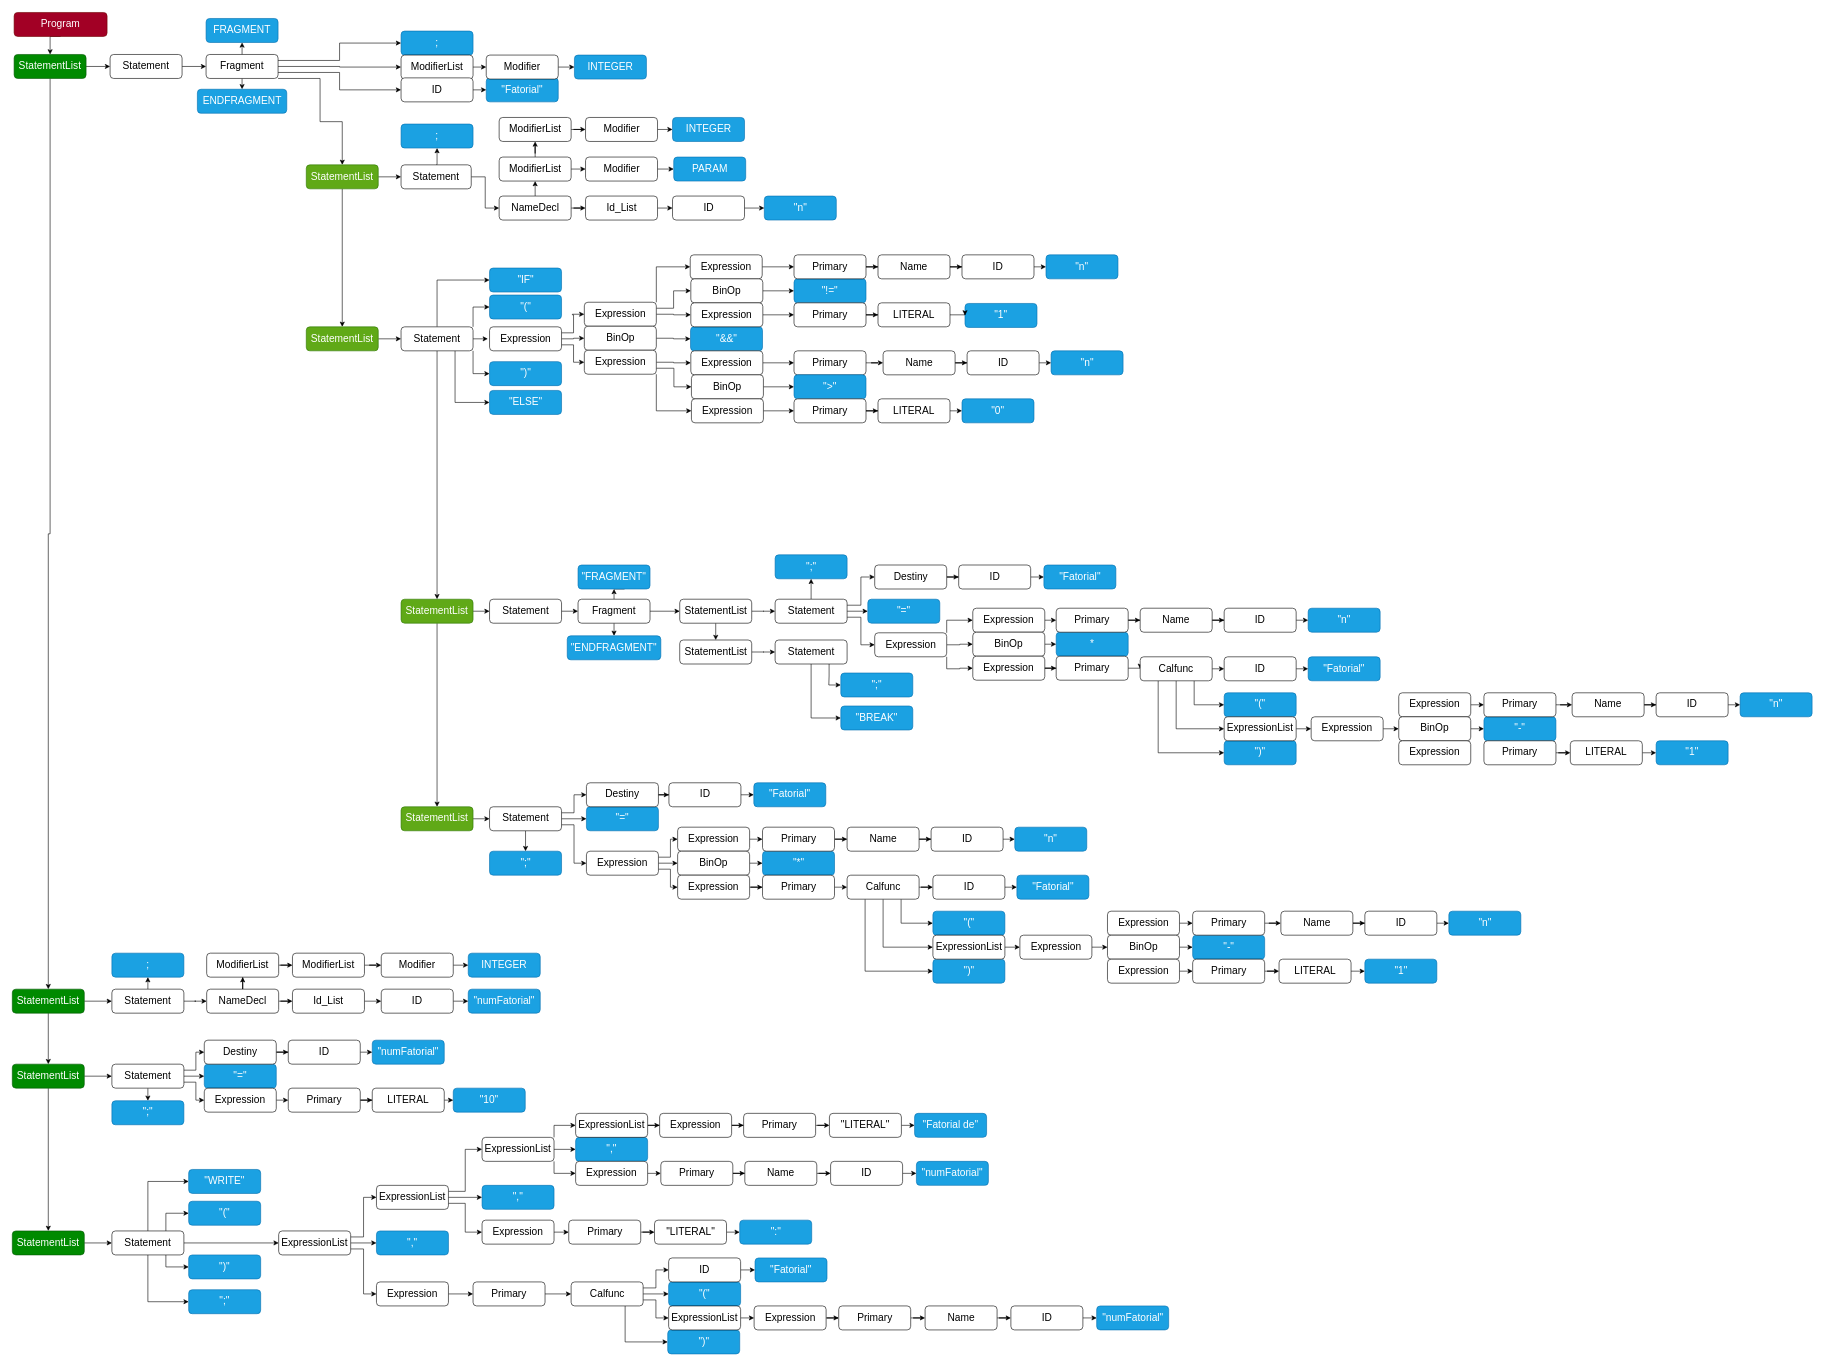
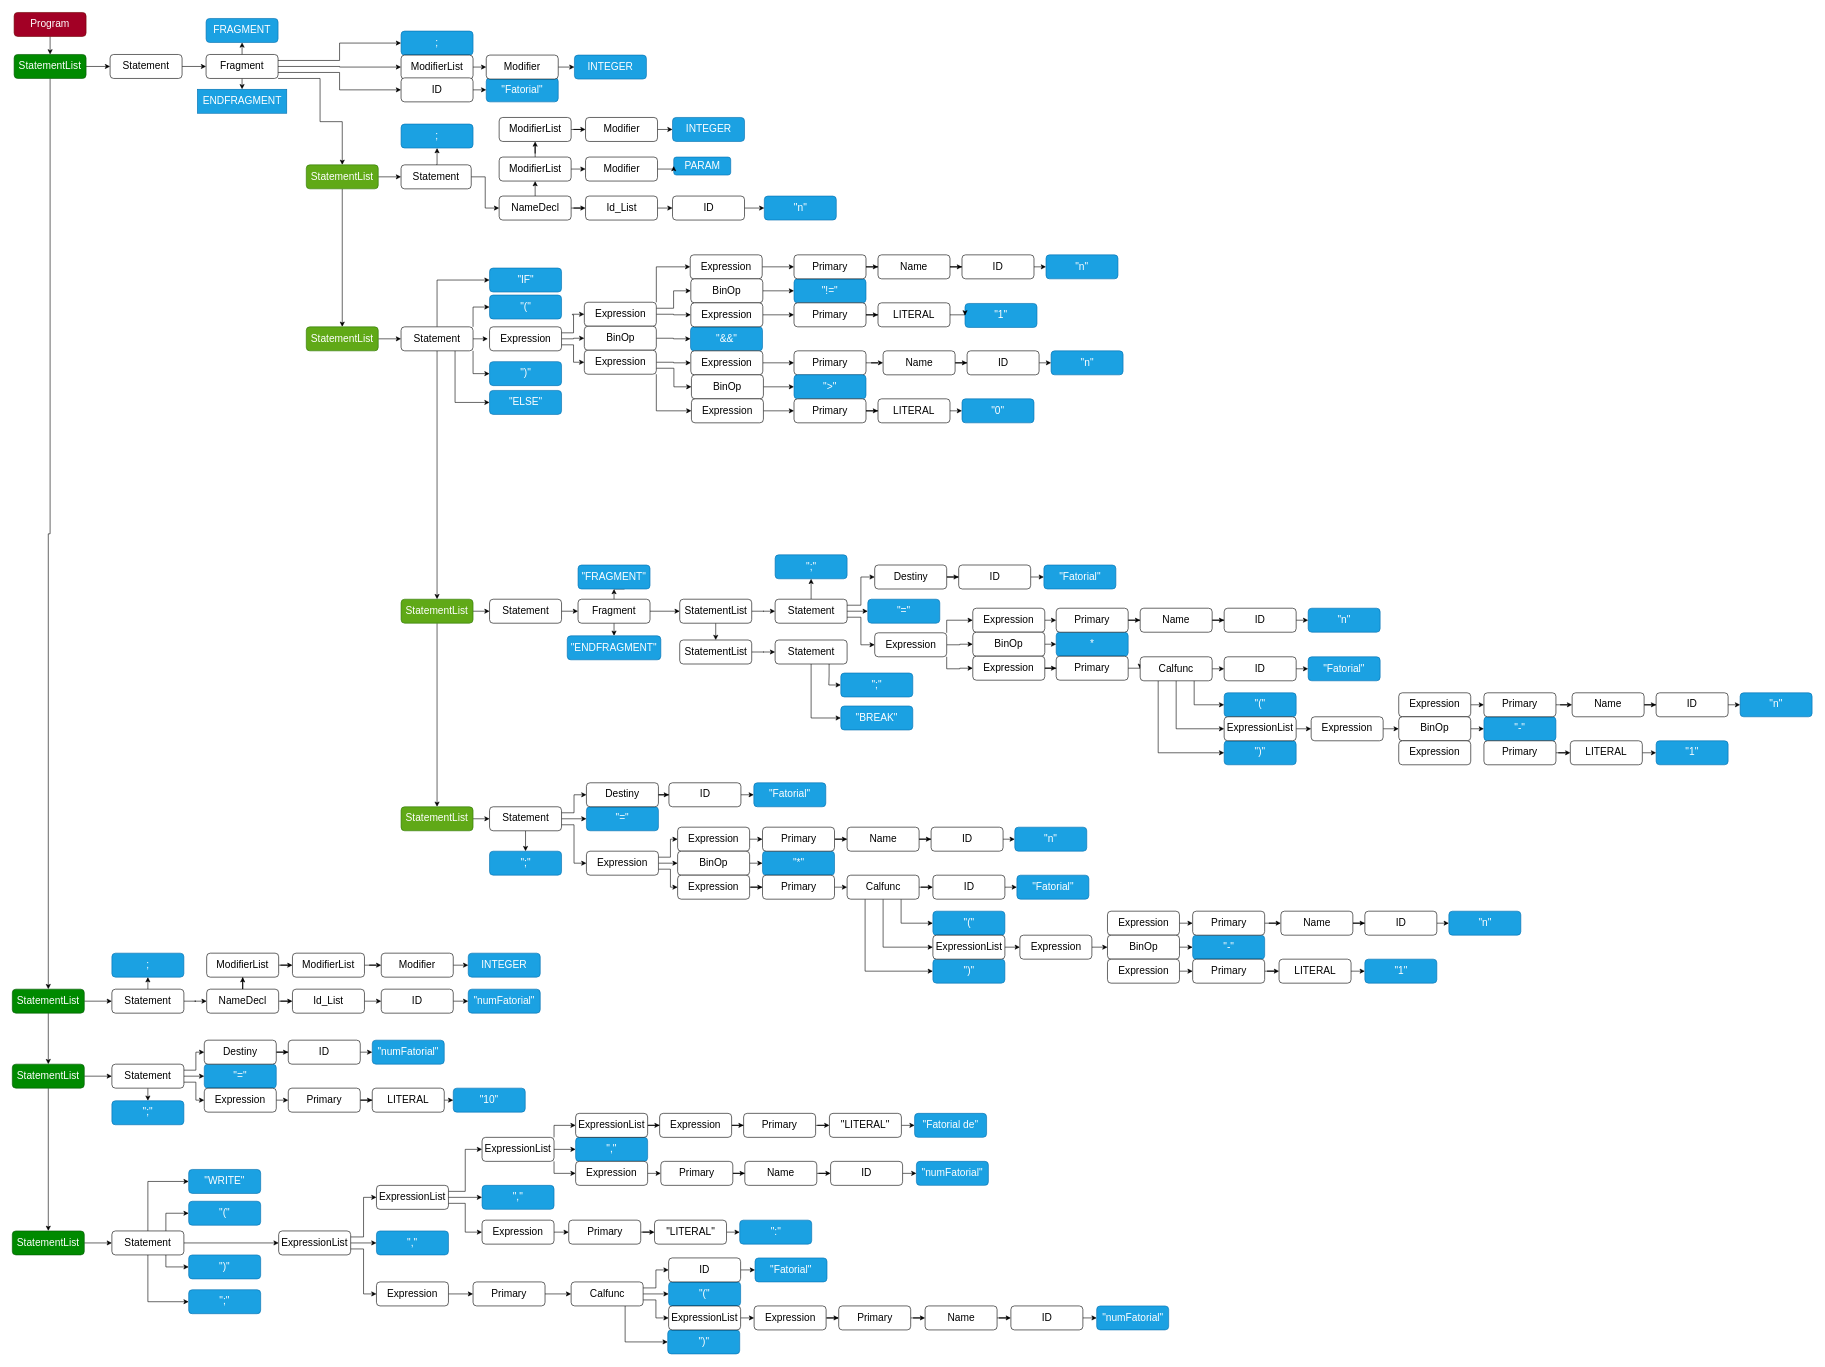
node "Program": size 93x24 -> 72x24
node "ENDFRAGMENT": shape rounded rectangle -> rectangle
node "PARAM": size 72x24 -> 57x18
